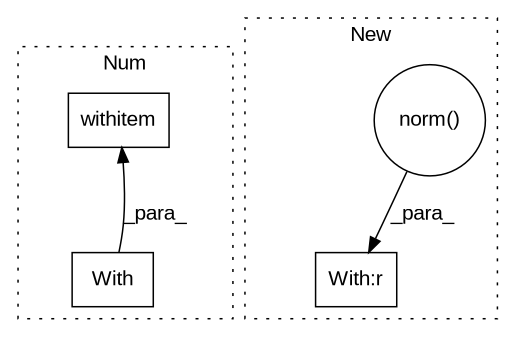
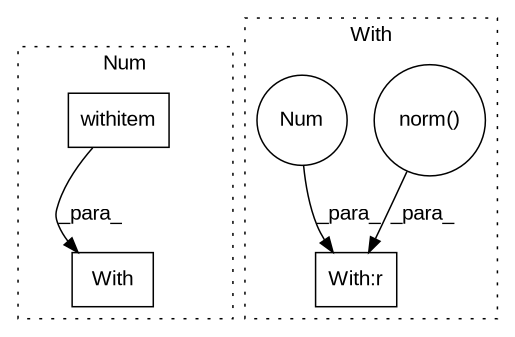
cluster "New": label "New" -> "With"
node "Num": added
edge "With" -> "withitem": reversed
